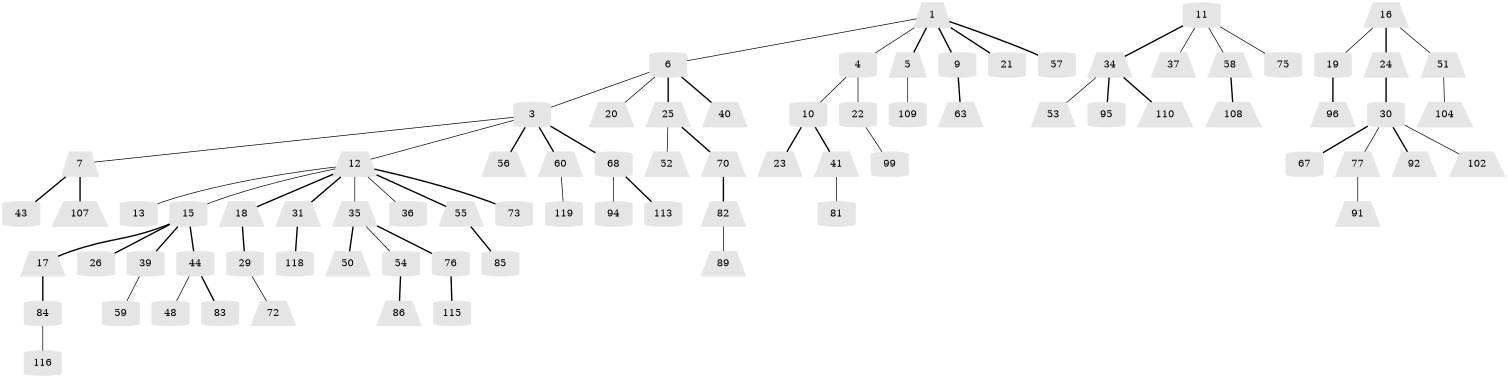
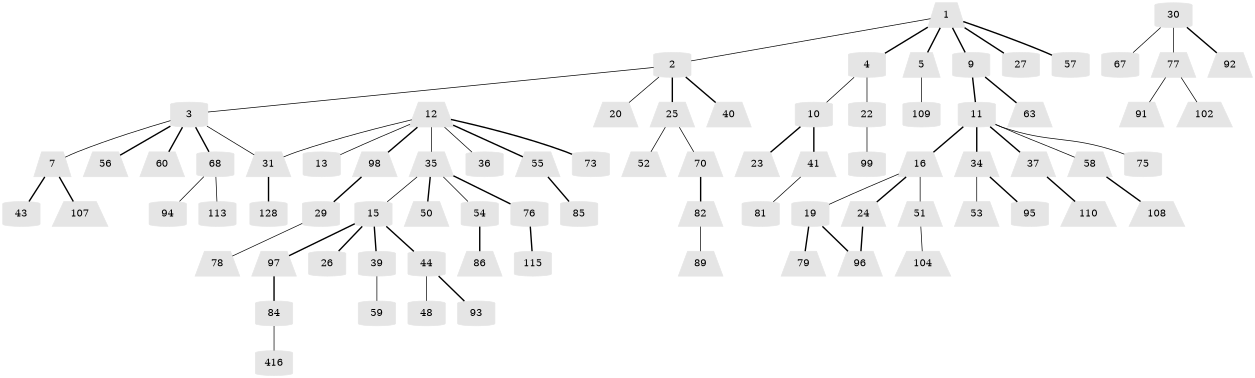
edge "1" -- "4": style solid -> bold
edge "11" -- "37": style solid -> bold
node "6": label "6" -> "2"
node "21": label "21" -> "27"
edge "9" -- "11": added
edge "34" -- "110": now "37" -- "110"
edge "24" -- "30": now "24" -- "96"
edge "11" -- "16": added
edge "30" -- "67": style bold -> solid
edge "3" -- "12": now "3" -- "31"
edge "25" -- "70": style bold -> solid
edge "30" -- "102": now "77" -- "102"
edge "12" -- "15": now "35" -- "15"
edge "12" -- "31": style bold -> solid
edge "68" -- "113": style bold -> solid
node "18": label "18" -> "98"
node "119": removed
node "17": label "17" -> "97"
node "118": label "118" -> "128"
node "79": added
node "83": label "83" -> "93"
node "72": label "72" -> "78"
node "116": label "116" -> "416"
